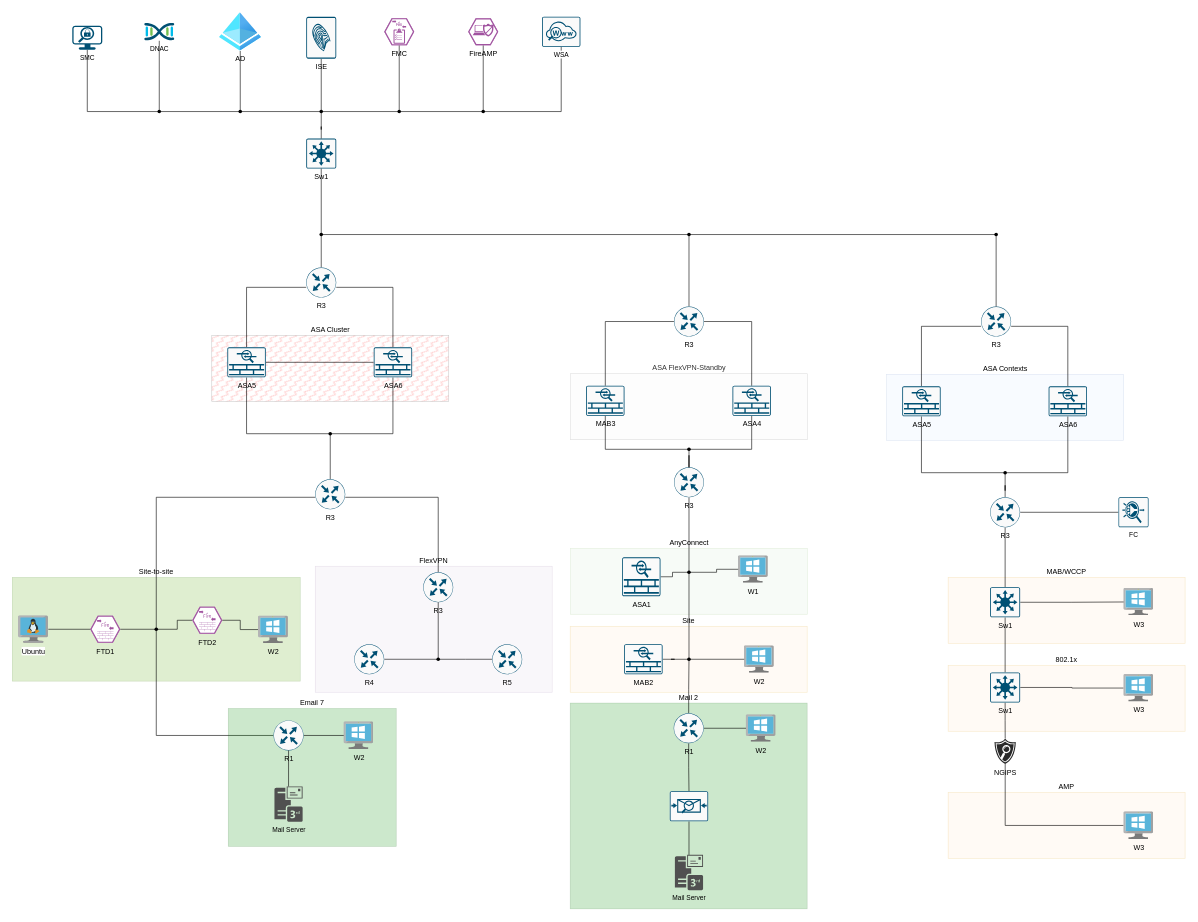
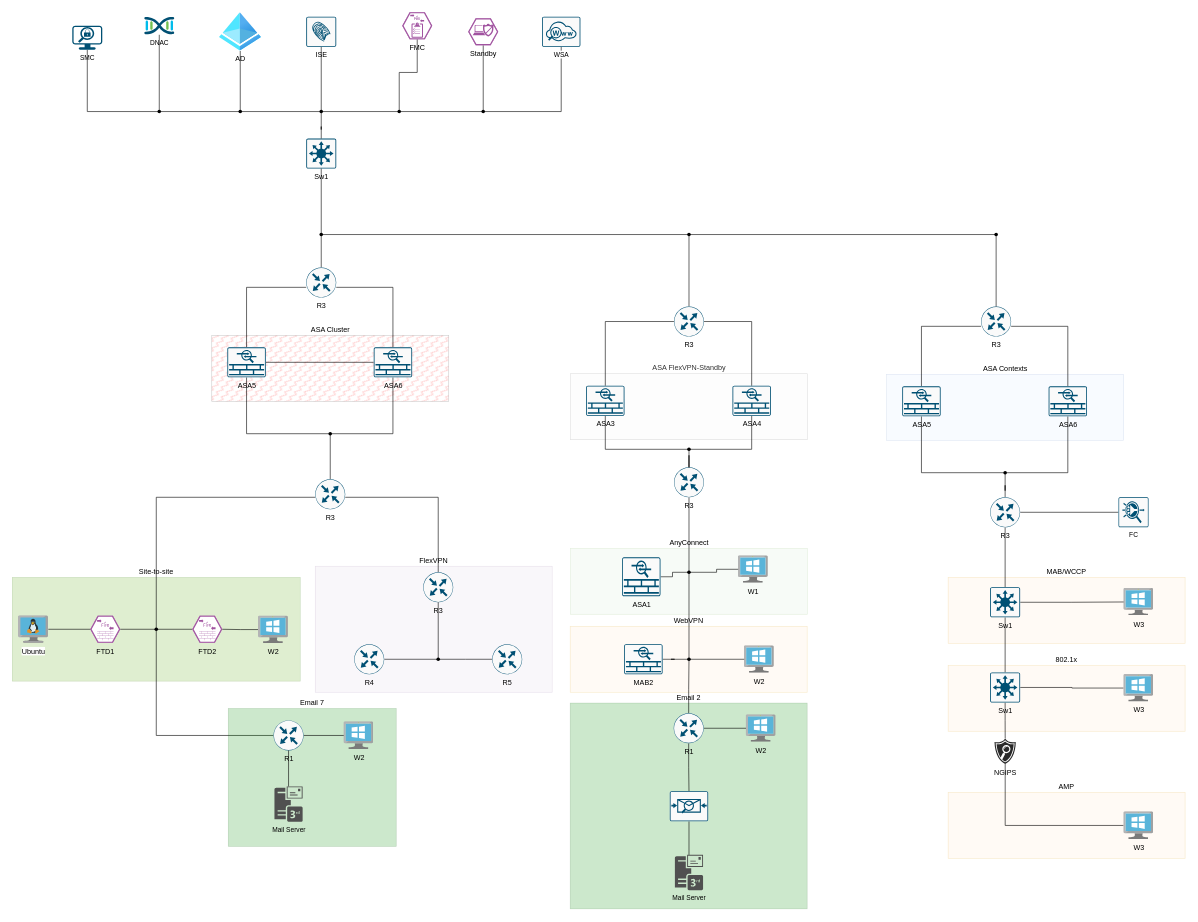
node "DNAC": moved (159, 32) -> (159, 26)
node "FMC": moved (399, 32) -> (417, 26)
node "ISE": size 30x42 -> 30x30
node "FireAMP": label "FireAMP" -> "Standby"
node "MAB3": label "MAB3" -> "ASA3"
node "FTD2": moved (207, 620) -> (207, 629)
node "Site": label "Site" -> "WebVPN"
node "Mail 2": label "Mail 2" -> "Email 2"
